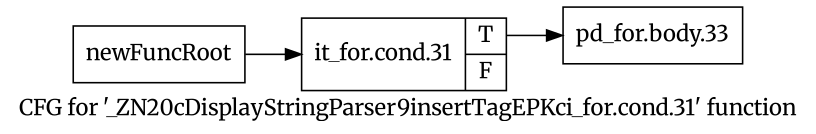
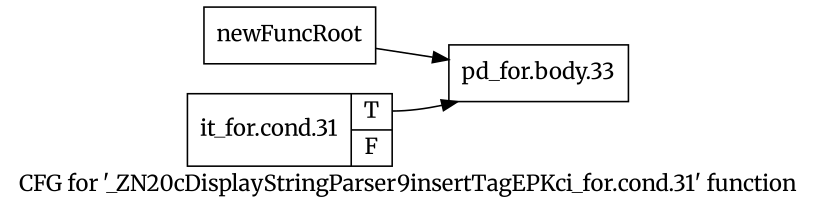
edge "newFuncRoot" -> "it_for.cond.31": now "newFuncRoot" -> "pd_for.body.33"
